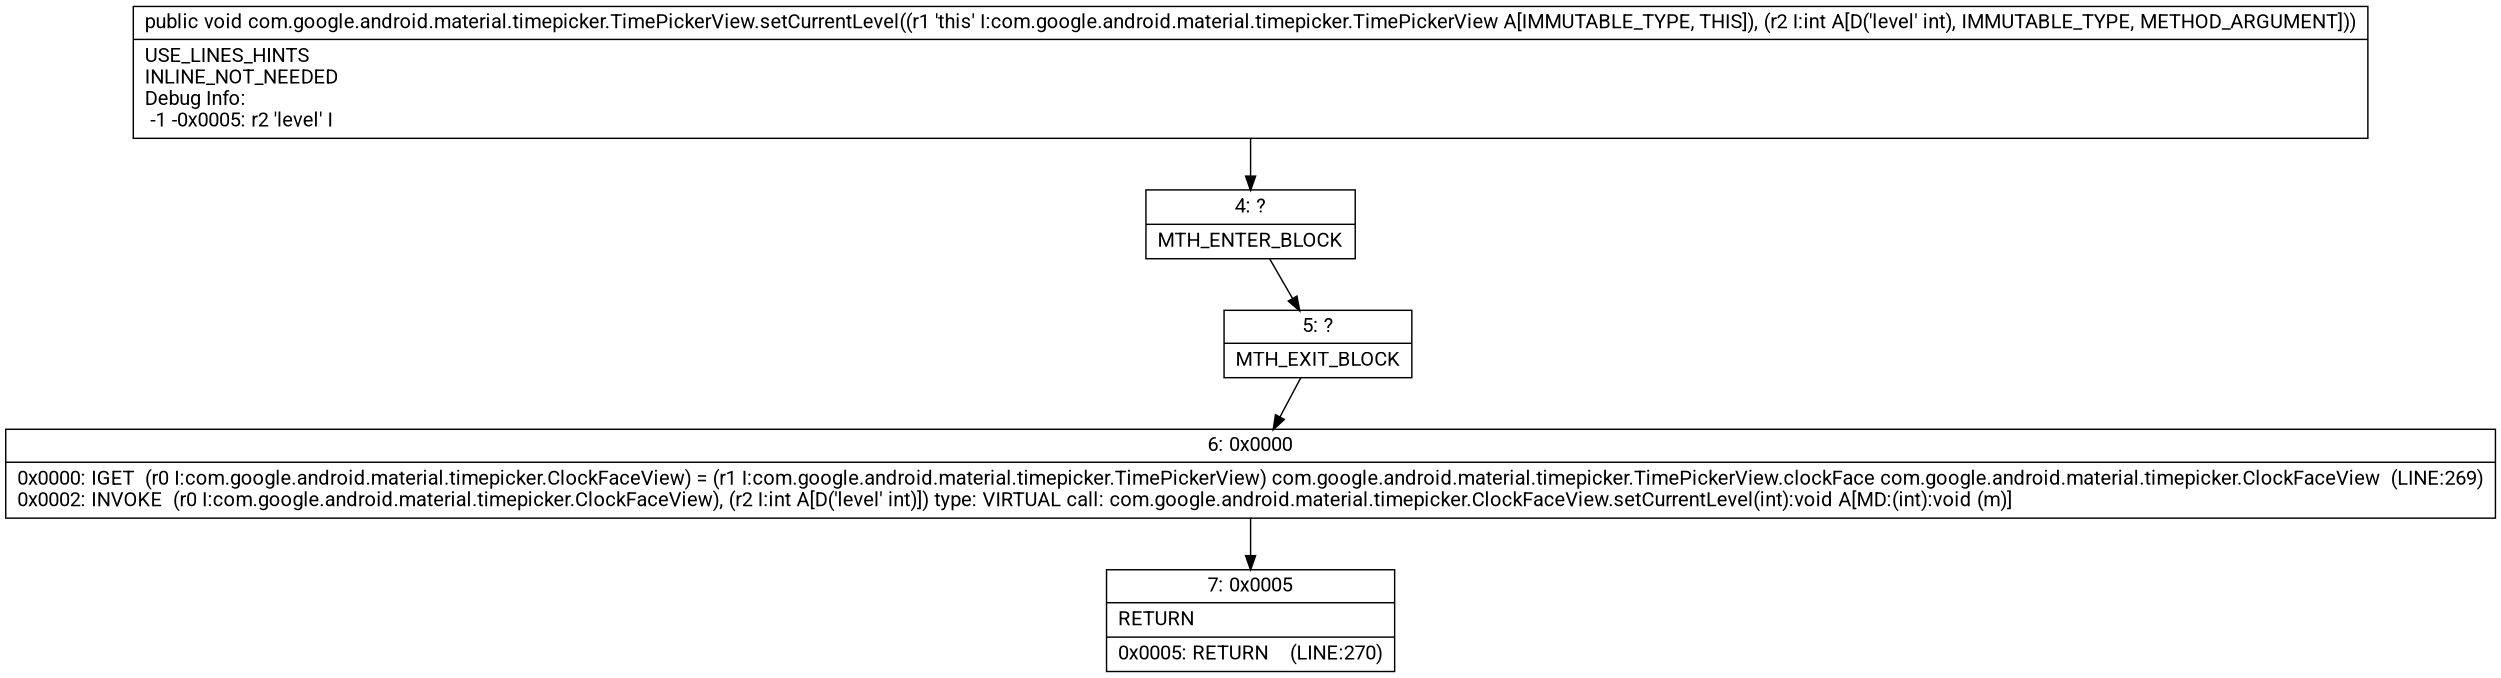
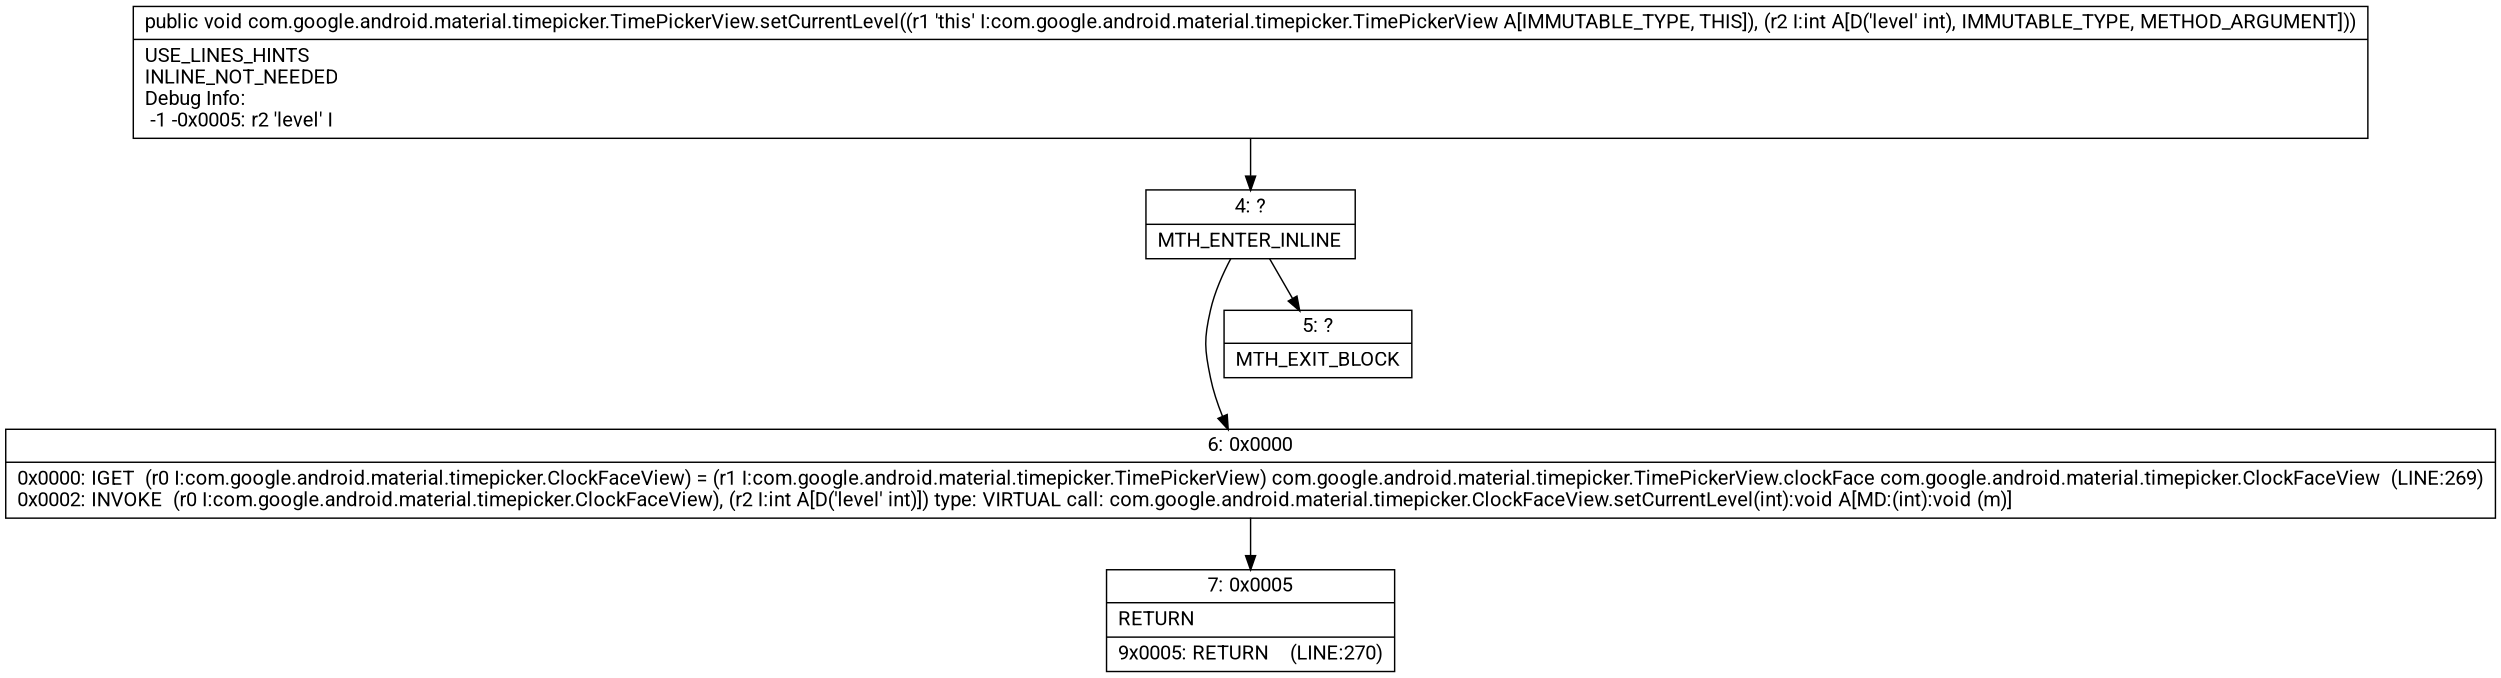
node "4: ?": text "MTH_ENTER_BLOCK" -> "MTH_ENTER_INLINE"
edge "5: ?" -> "6: 0x0000": now "4: ?" -> "6: 0x0000"
node "7: 0x0005": text "0x0005: RETURN    (LINE:270)" -> "9x0005: RETURN    (LINE:270)"
